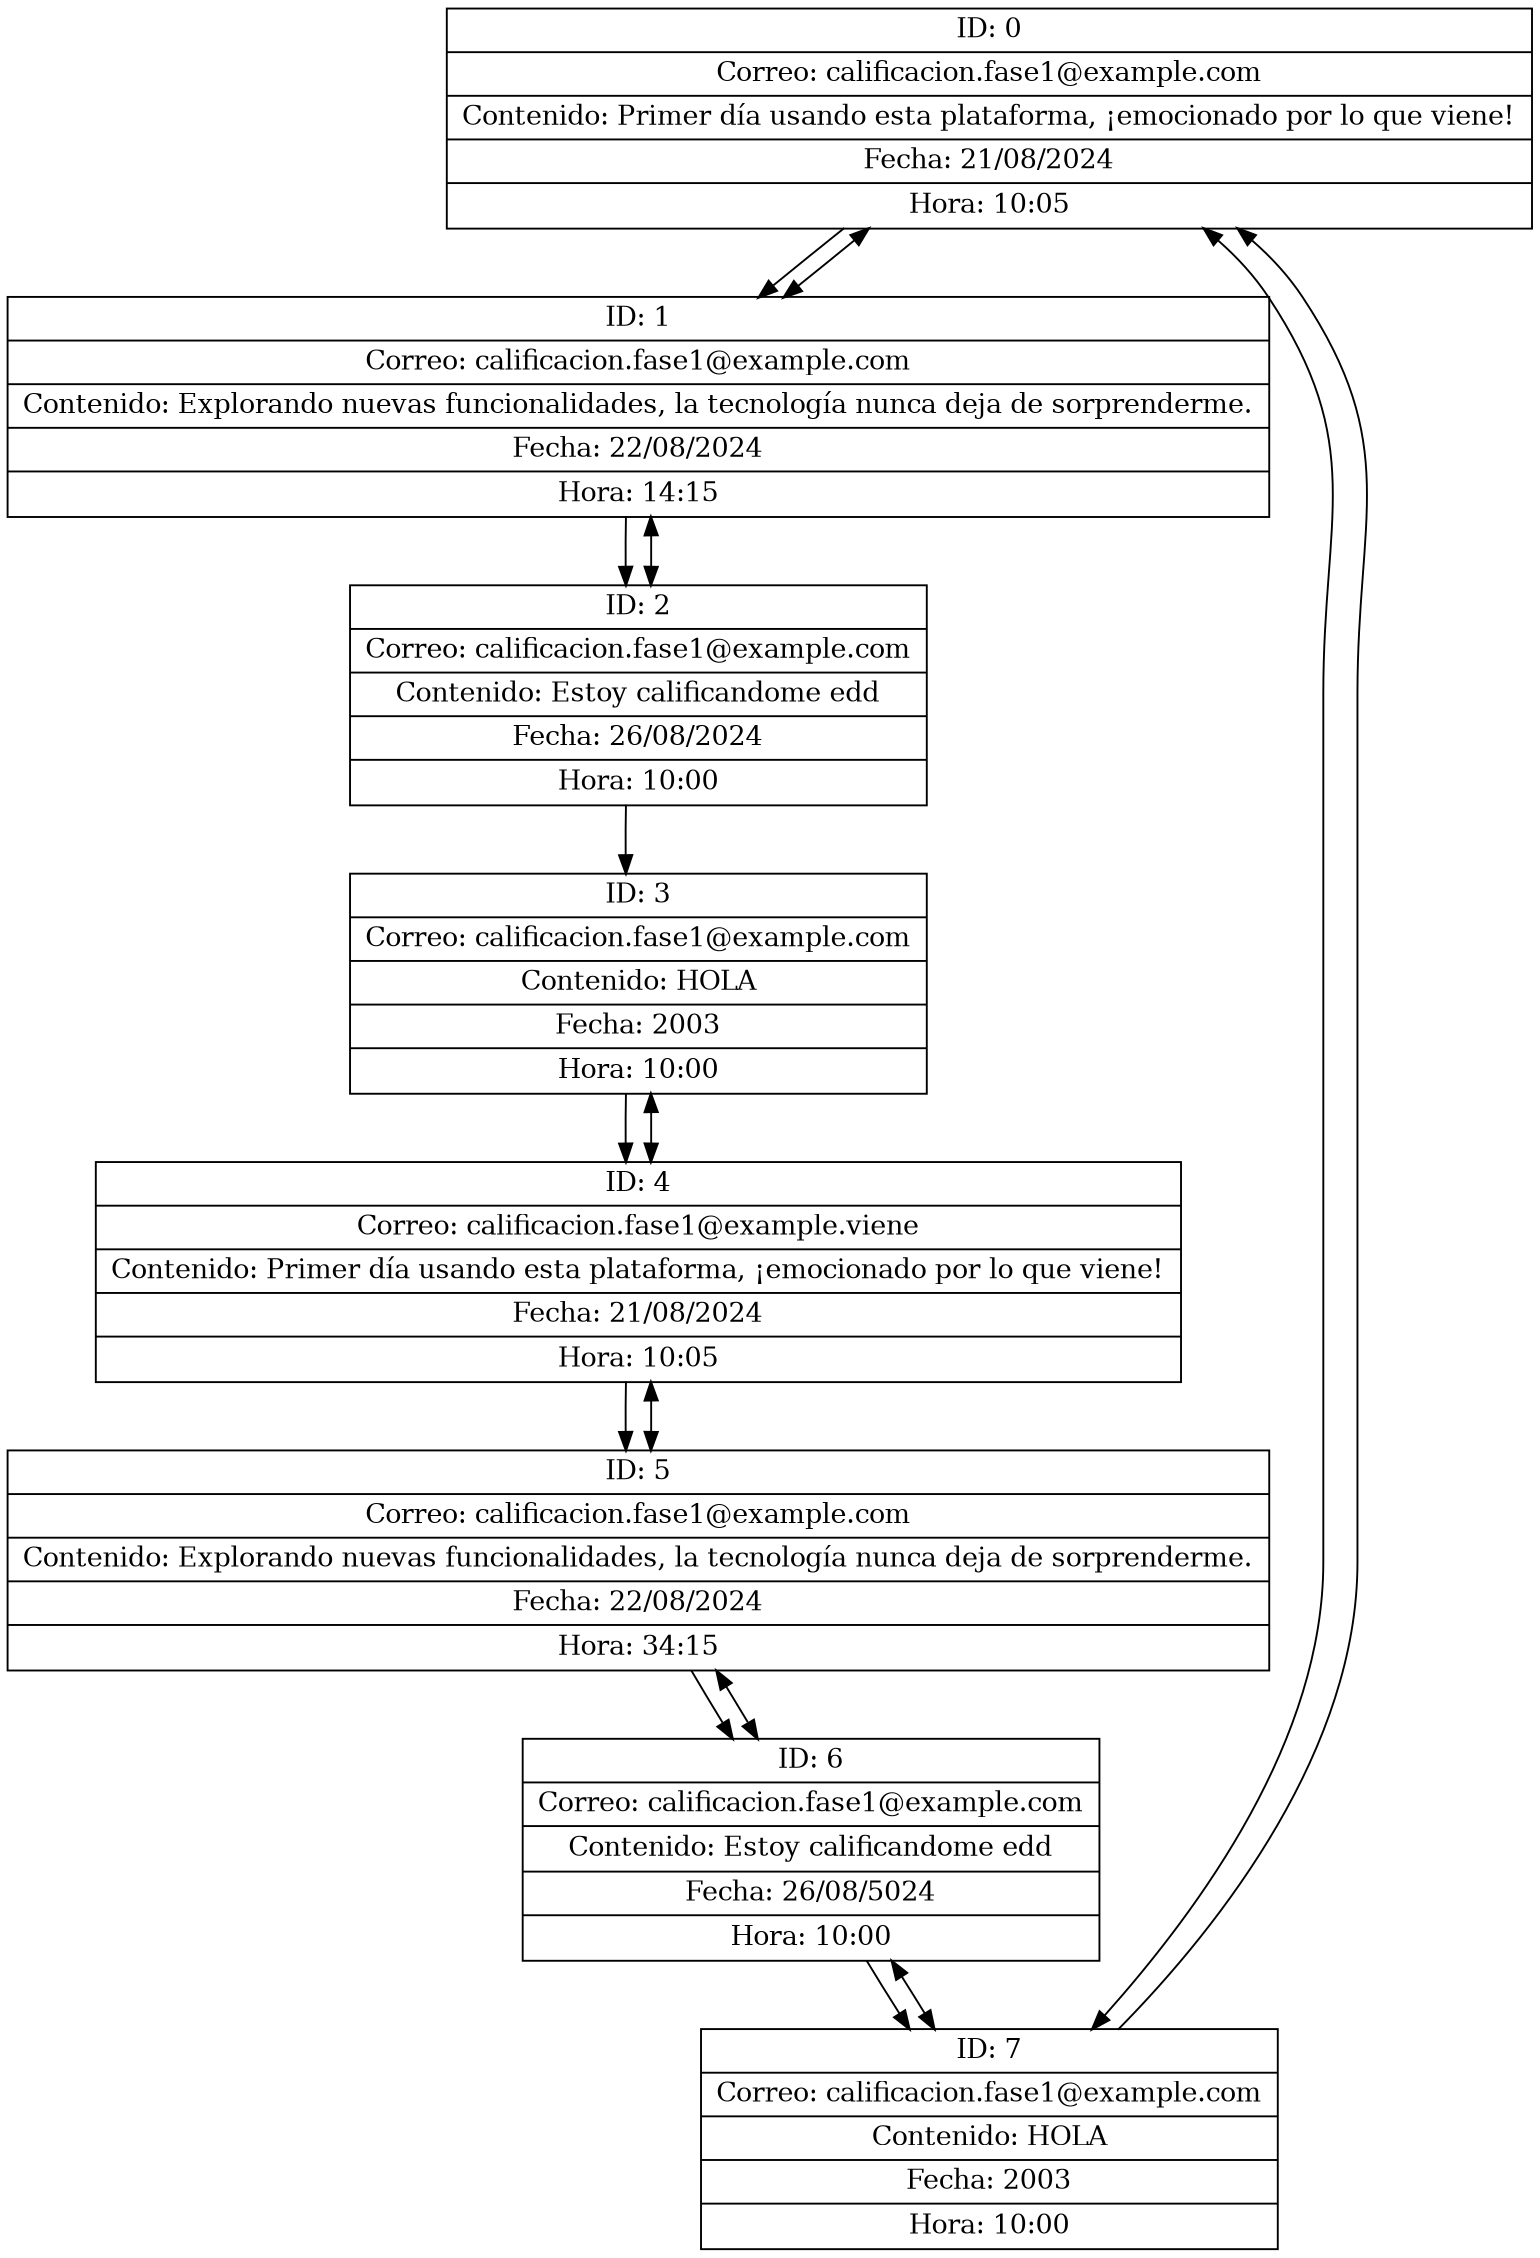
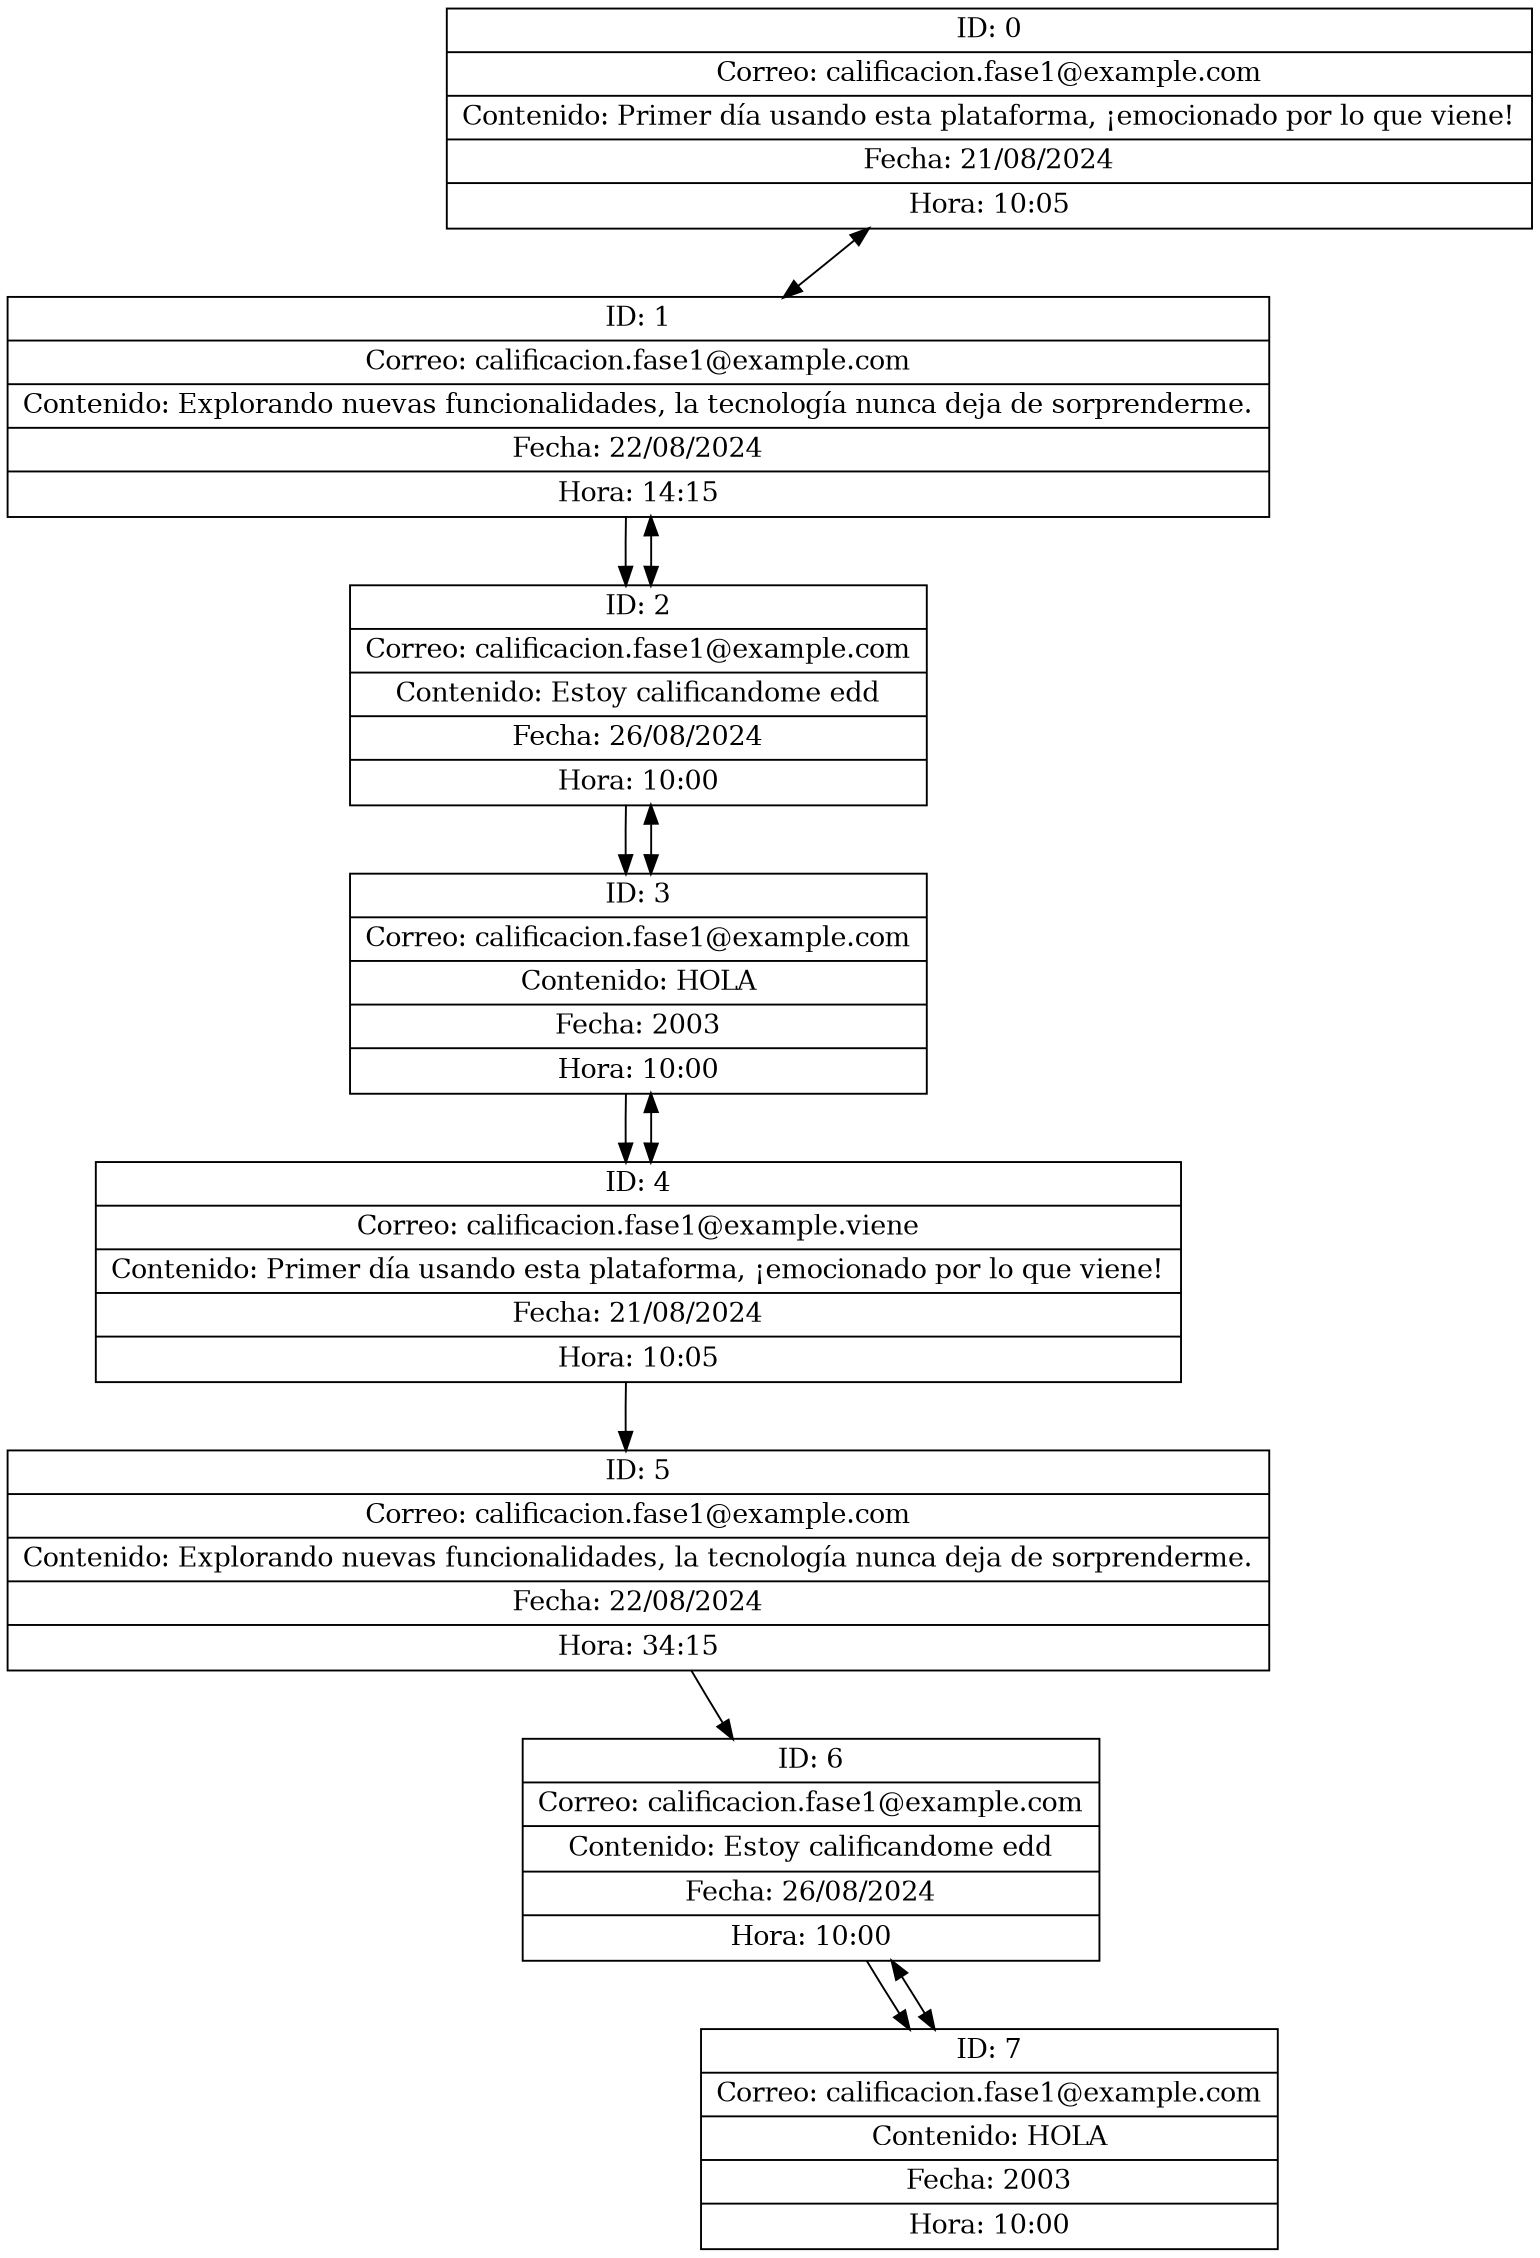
edge "ID: 0" -> "ID: 1": removed
edge "ID: 2" -- "ID: 3": added
edge "ID: 0" -- "ID: 7": removed
edge "ID: 7" -> "ID: 0": removed
edge "ID: 4" -- "ID: 5": removed
edge "ID: 5" -- "ID: 6": removed
node "ID: 6": text "Fecha: 26/08/5024" -> "Fecha: 26/08/2024"
